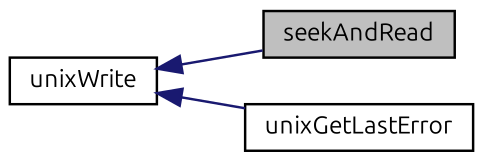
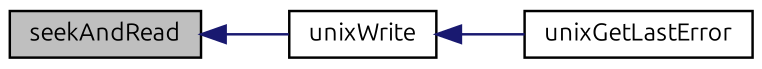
edge "seekAndRead" -> "unixWrite": reversed
